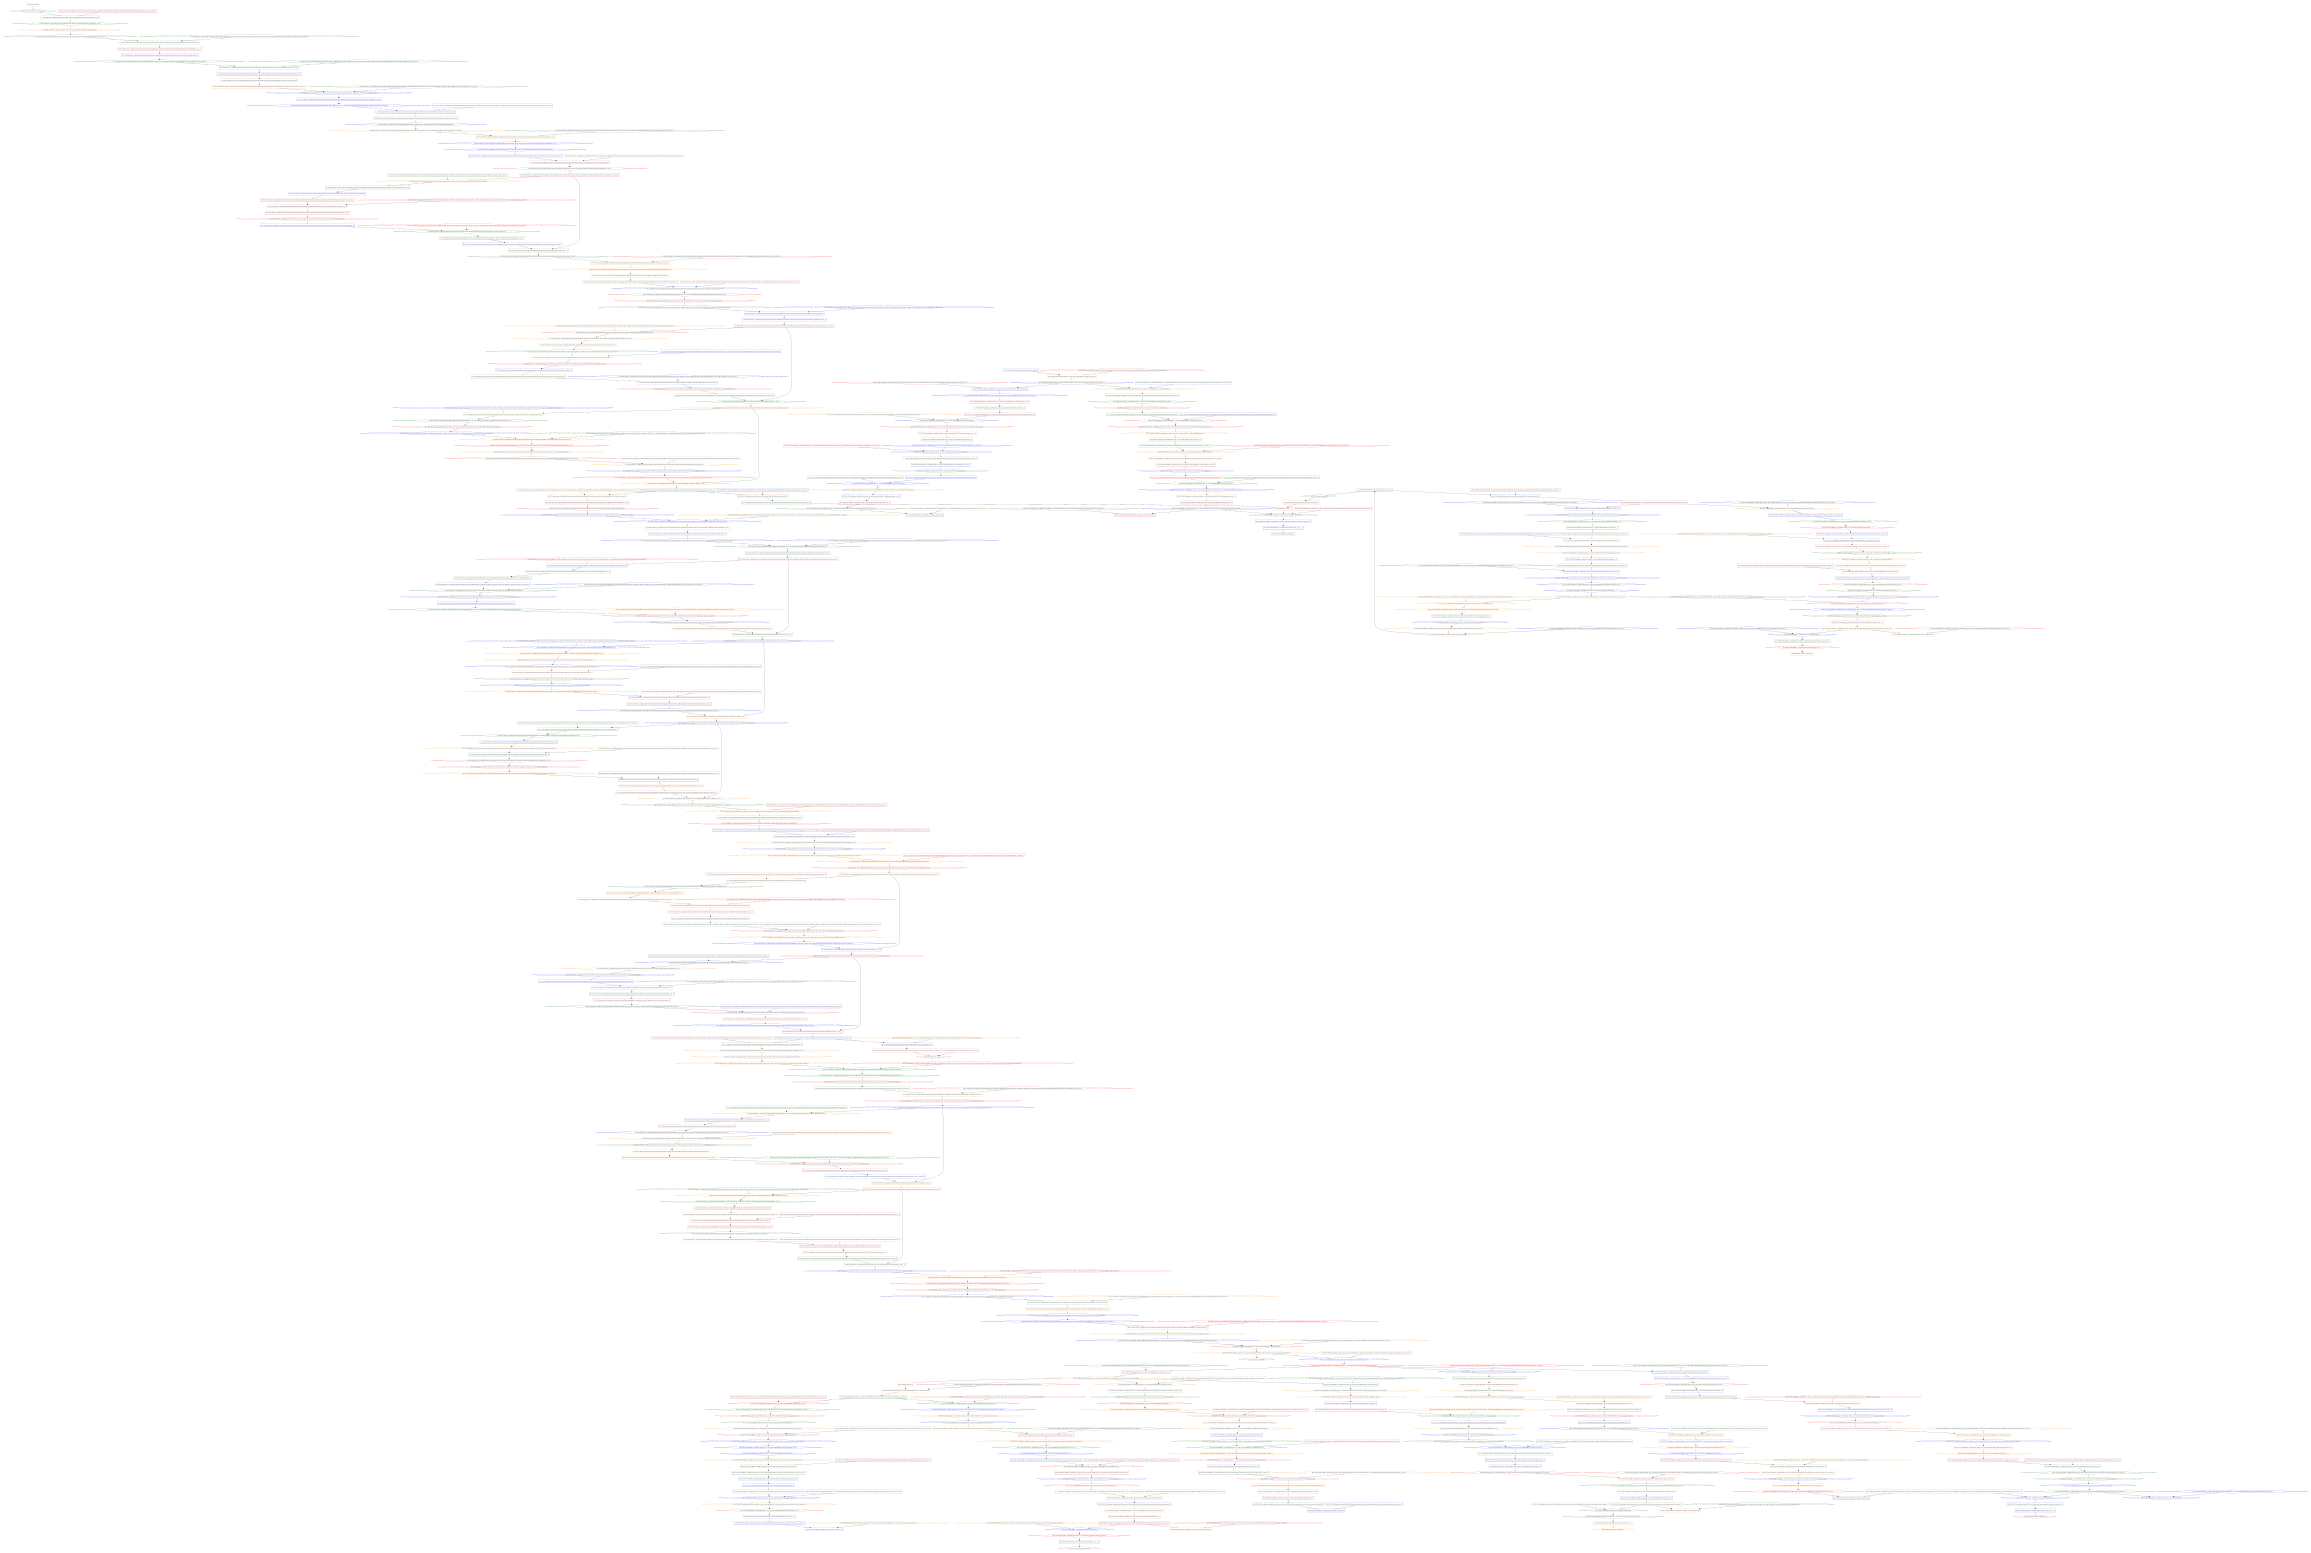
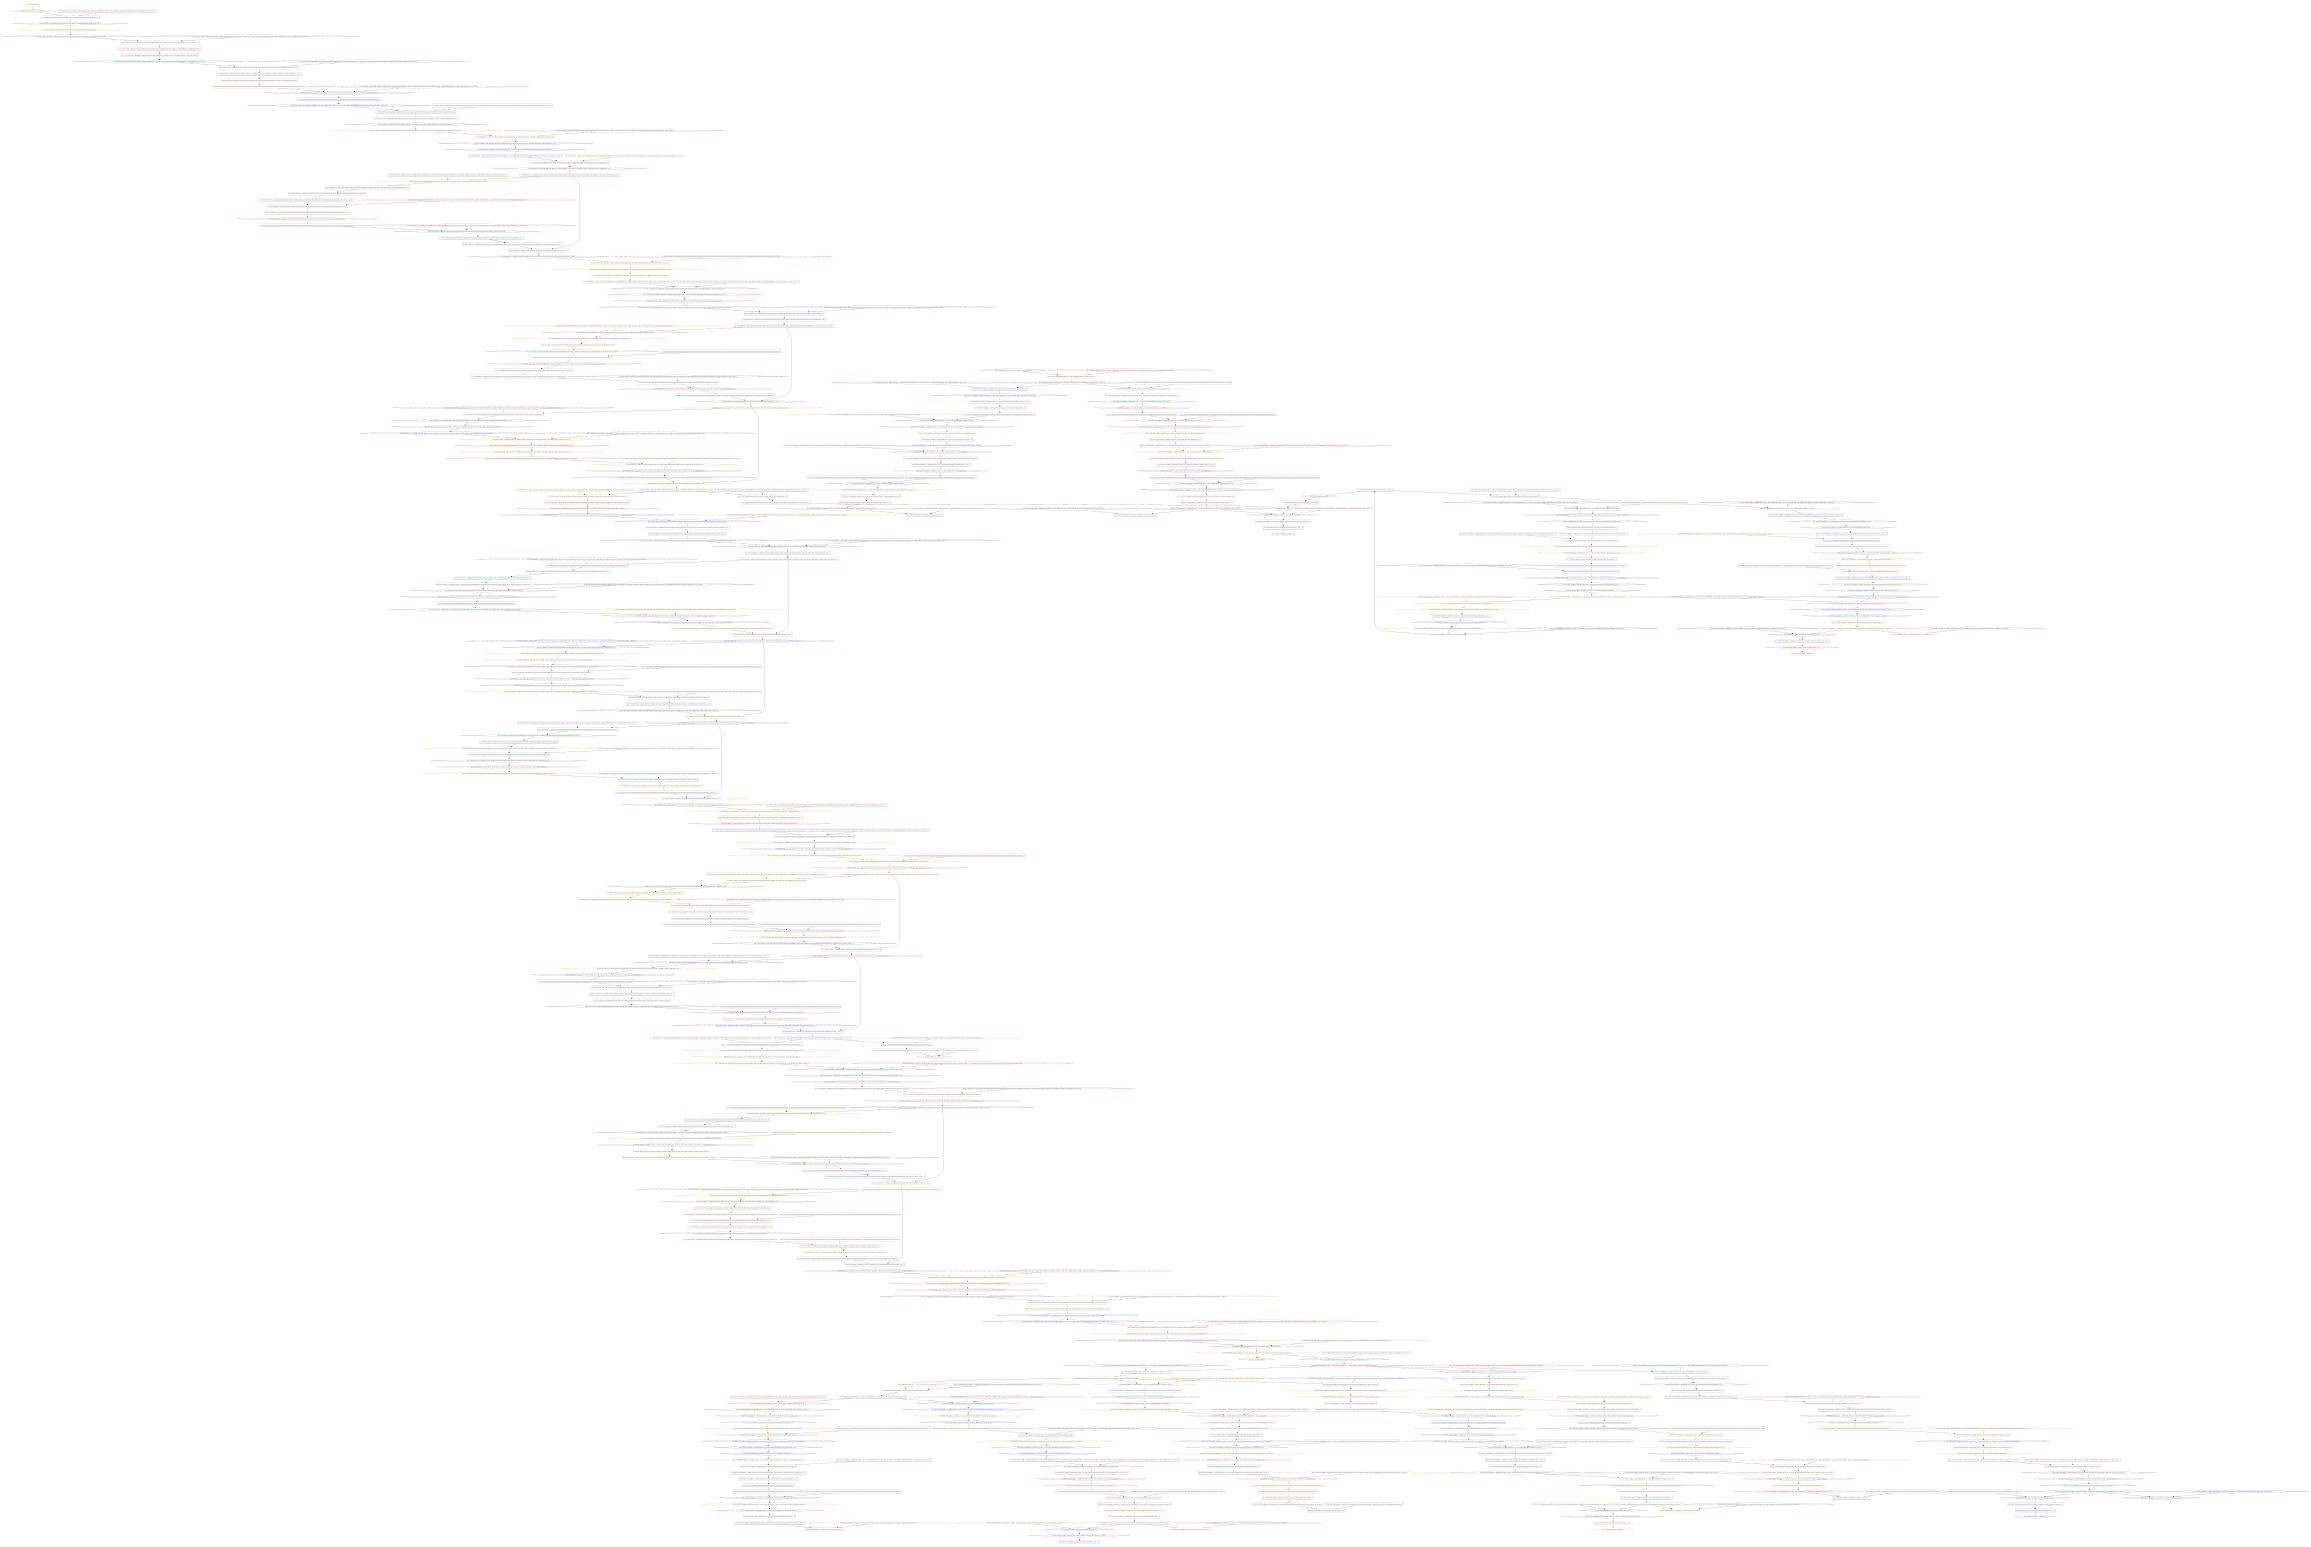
node "281 ATSS/FPN[neck]/SymmetricQuantizer/symmetric_quantize_3": shape note -> diamond
node "580 ATSS/ATSSHead[bbox_head]/float_4": removed
